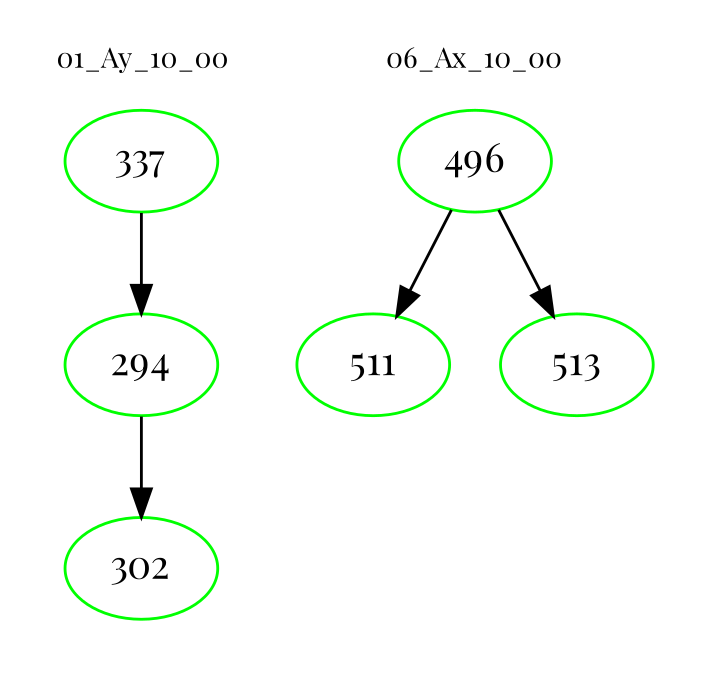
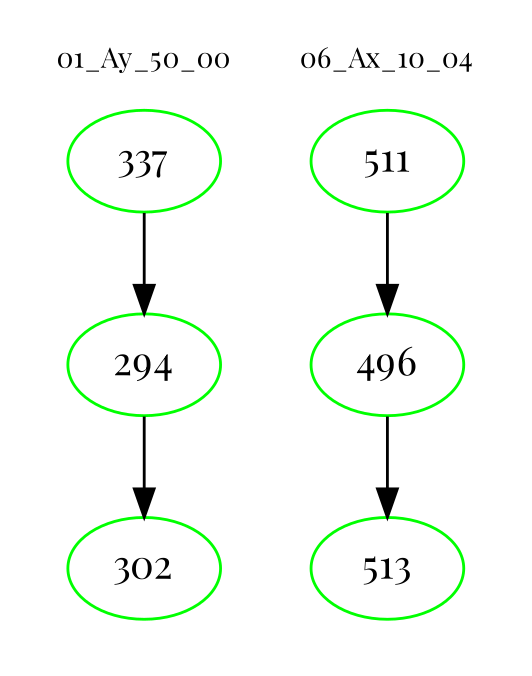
cluster "01_Ay_10_00": label "01_Ay_10_00" -> "01_Ay_50_00"
cluster "06_Ax_10_00": label "06_Ax_10_00" -> "06_Ax_10_04"
edge "496" -> "511": reversed
